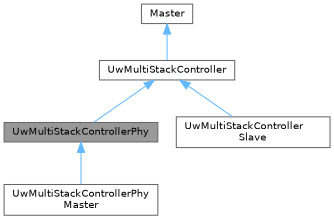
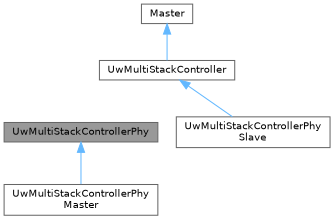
edge "UwMultiStackControllerPhy" -> "UwMultiStackController": removed
node "UwMultiStackController Slave": label "UwMultiStackController Slave" -> "UwMultiStackControllerPhy Slave"
